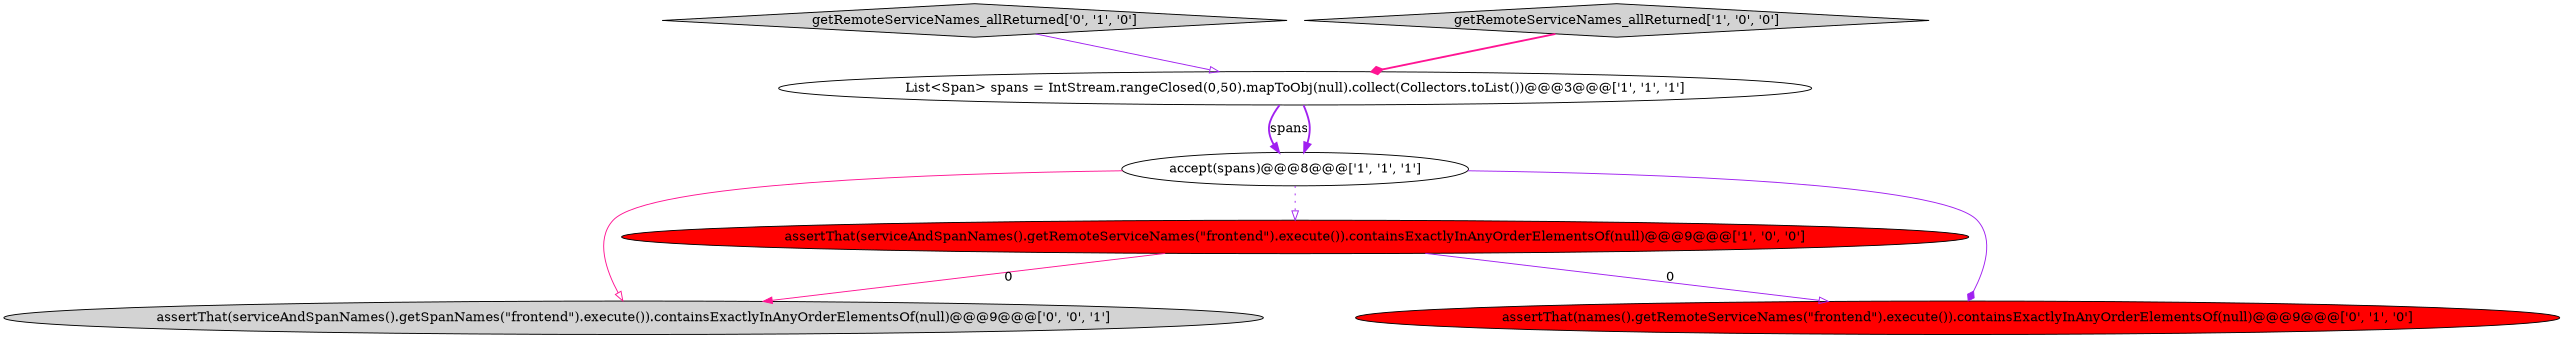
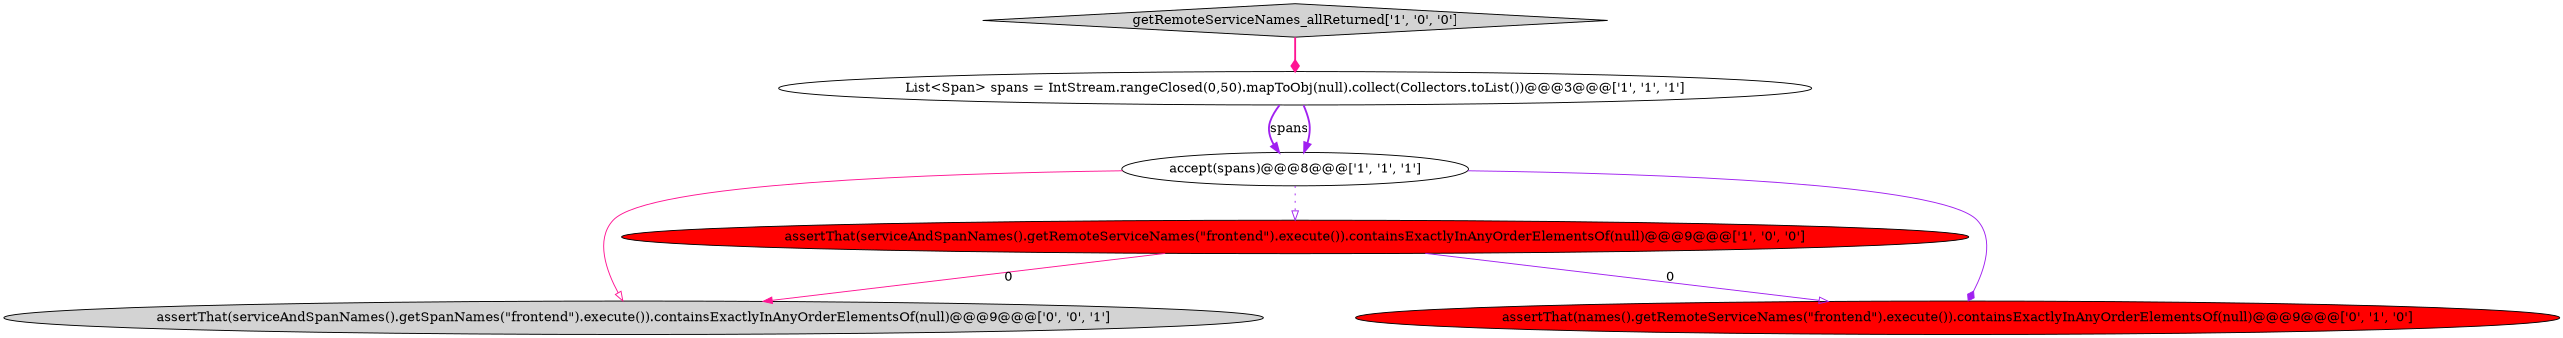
node "getRemoteServiceNames_allReturned['0', '1', '0']": removed
